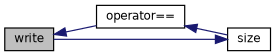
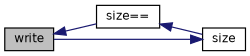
node "operator==": label "operator==" -> "size=="
